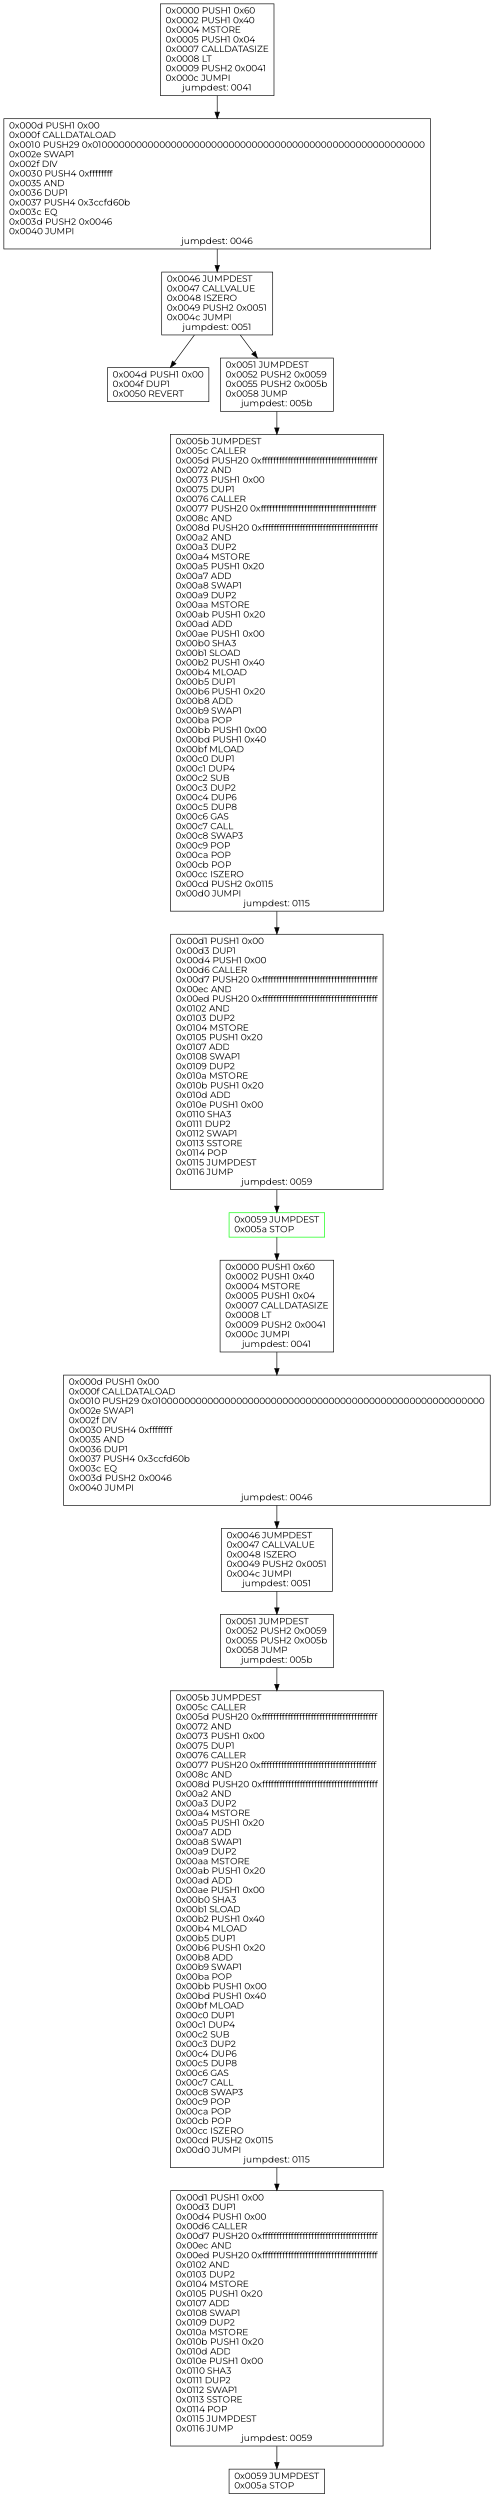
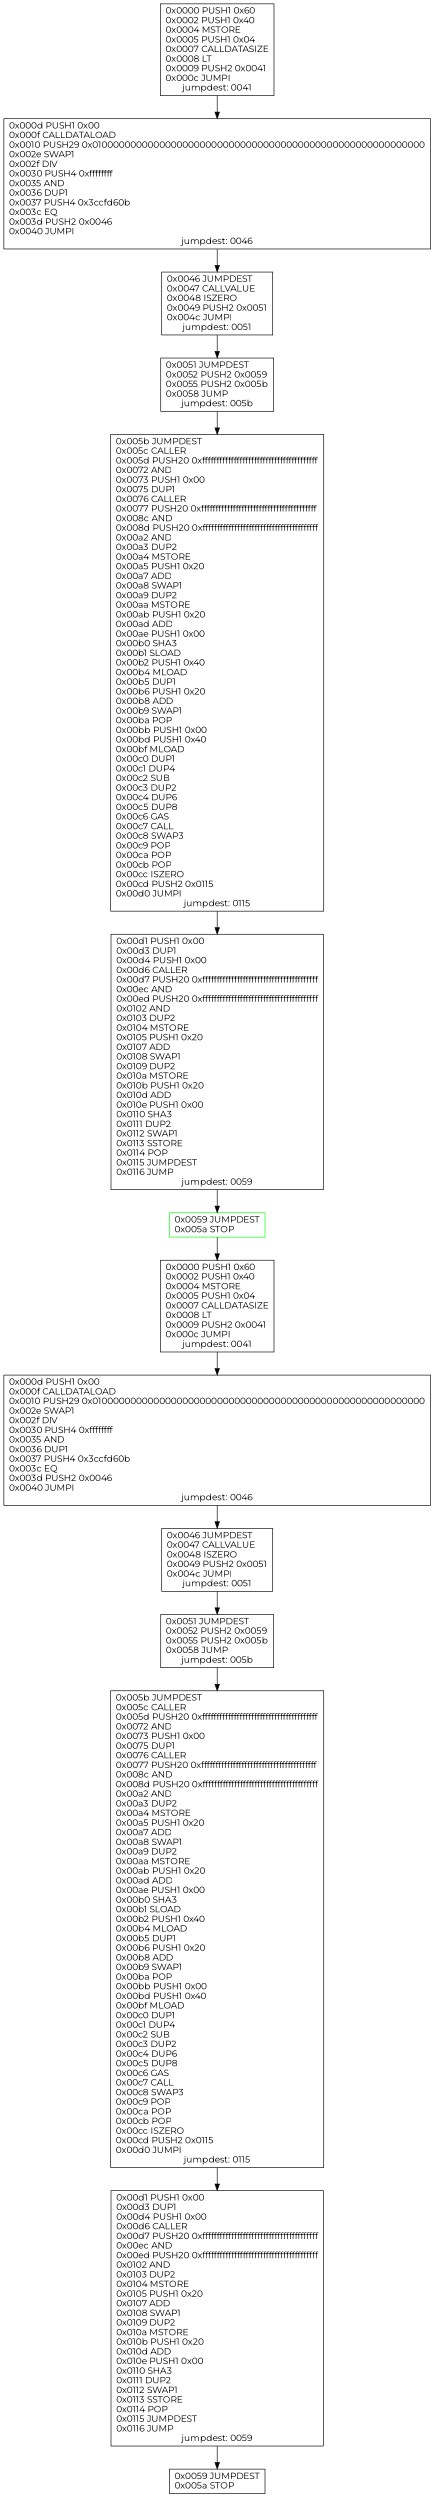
node "0x004d PUSH1 0x00 0x004f DUP1 0x0050 REVERT": removed
